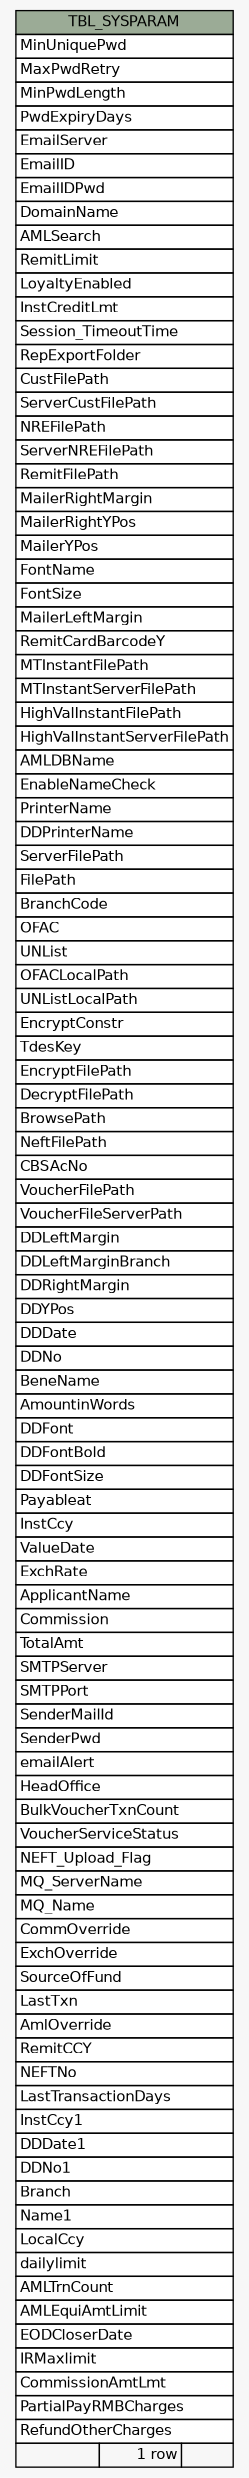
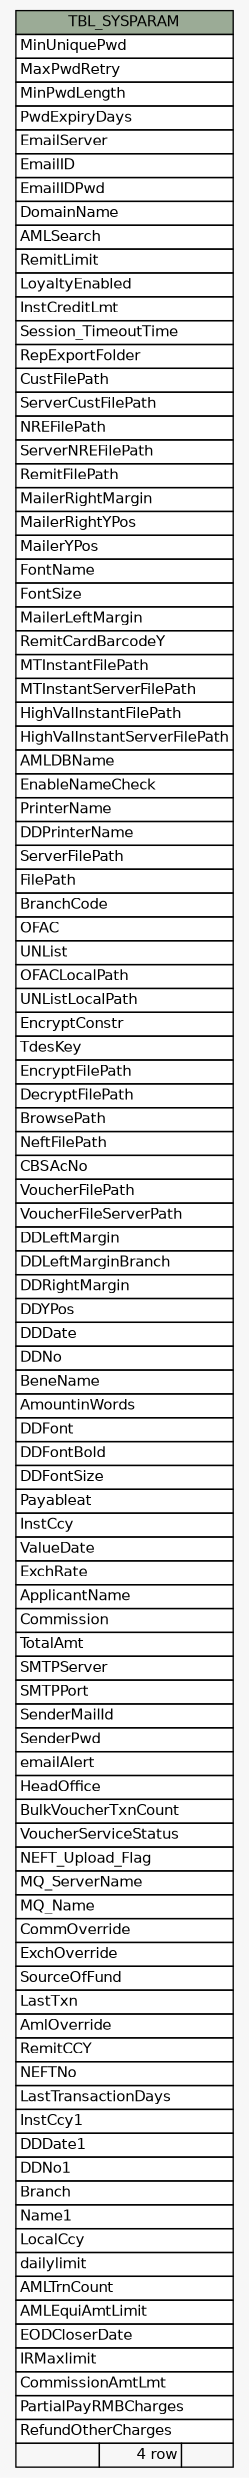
node "TBL_SYSPARAM": text "1 row" -> "4 row"
